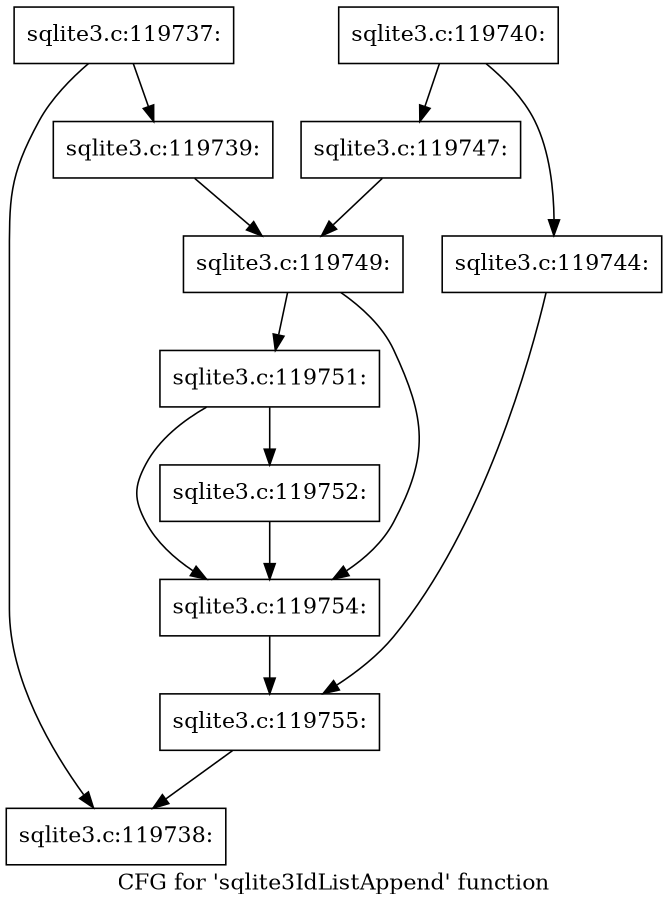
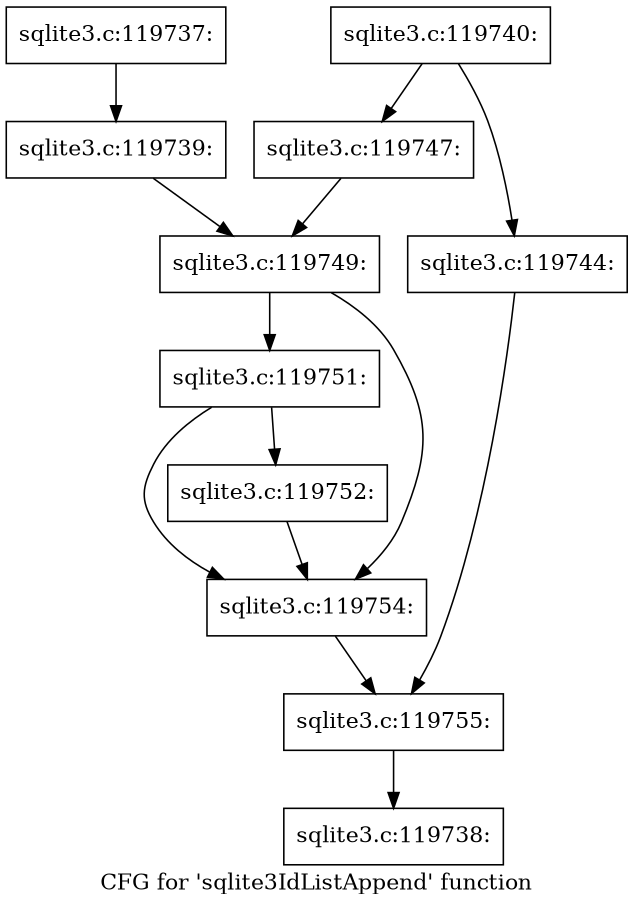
edge "sqlite3.c:119737:" -> "sqlite3.c:119738:": removed
